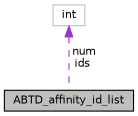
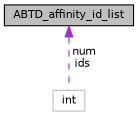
edge "ABTD_affinity_id_list" -> "int": reversed
